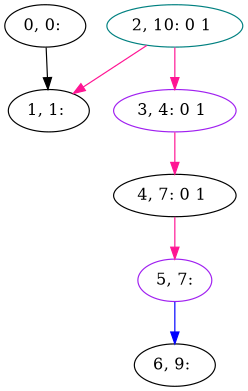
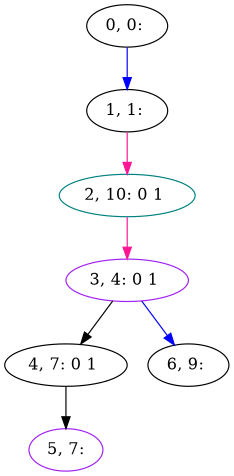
edge "0, 0:" -> "1, 1:": color black -> blue
edge "2, 10: 0 1" -> "1, 1:": reversed
edge "3, 4: 0 1" -> "4, 7: 0 1": color deeppink -> black
edge "4, 7: 0 1" -> "5, 7:": color deeppink -> black
edge "5, 7:" -> "6, 9:": now "3, 4: 0 1" -> "6, 9:"
